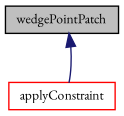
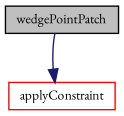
edge "applyConstraint" -> "wedgePointPatch": reversed
